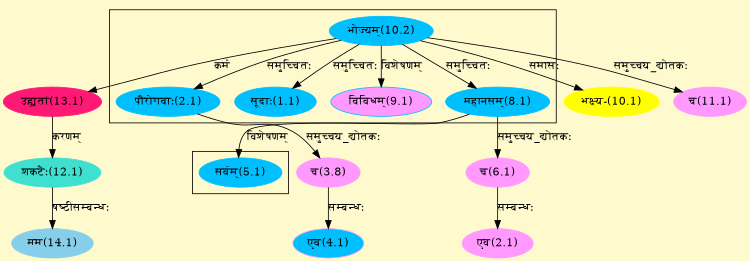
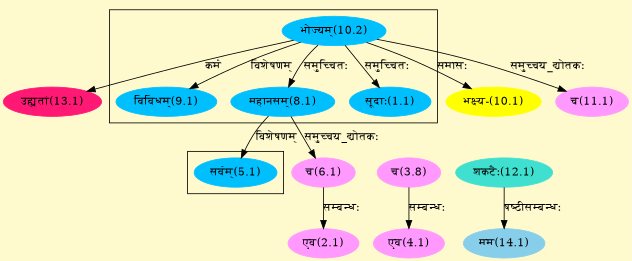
node "पौरोगवाः(2.1)": removed
node "विविधम्(9.1)": fillcolor #ff99ff -> #00bfff
edge "उह्यतां(13.1)" -> "शकटैः(12.1)": removed, label "करणम्"
node "एव(4.1)": fillcolor #00bfff -> #ff99ff
